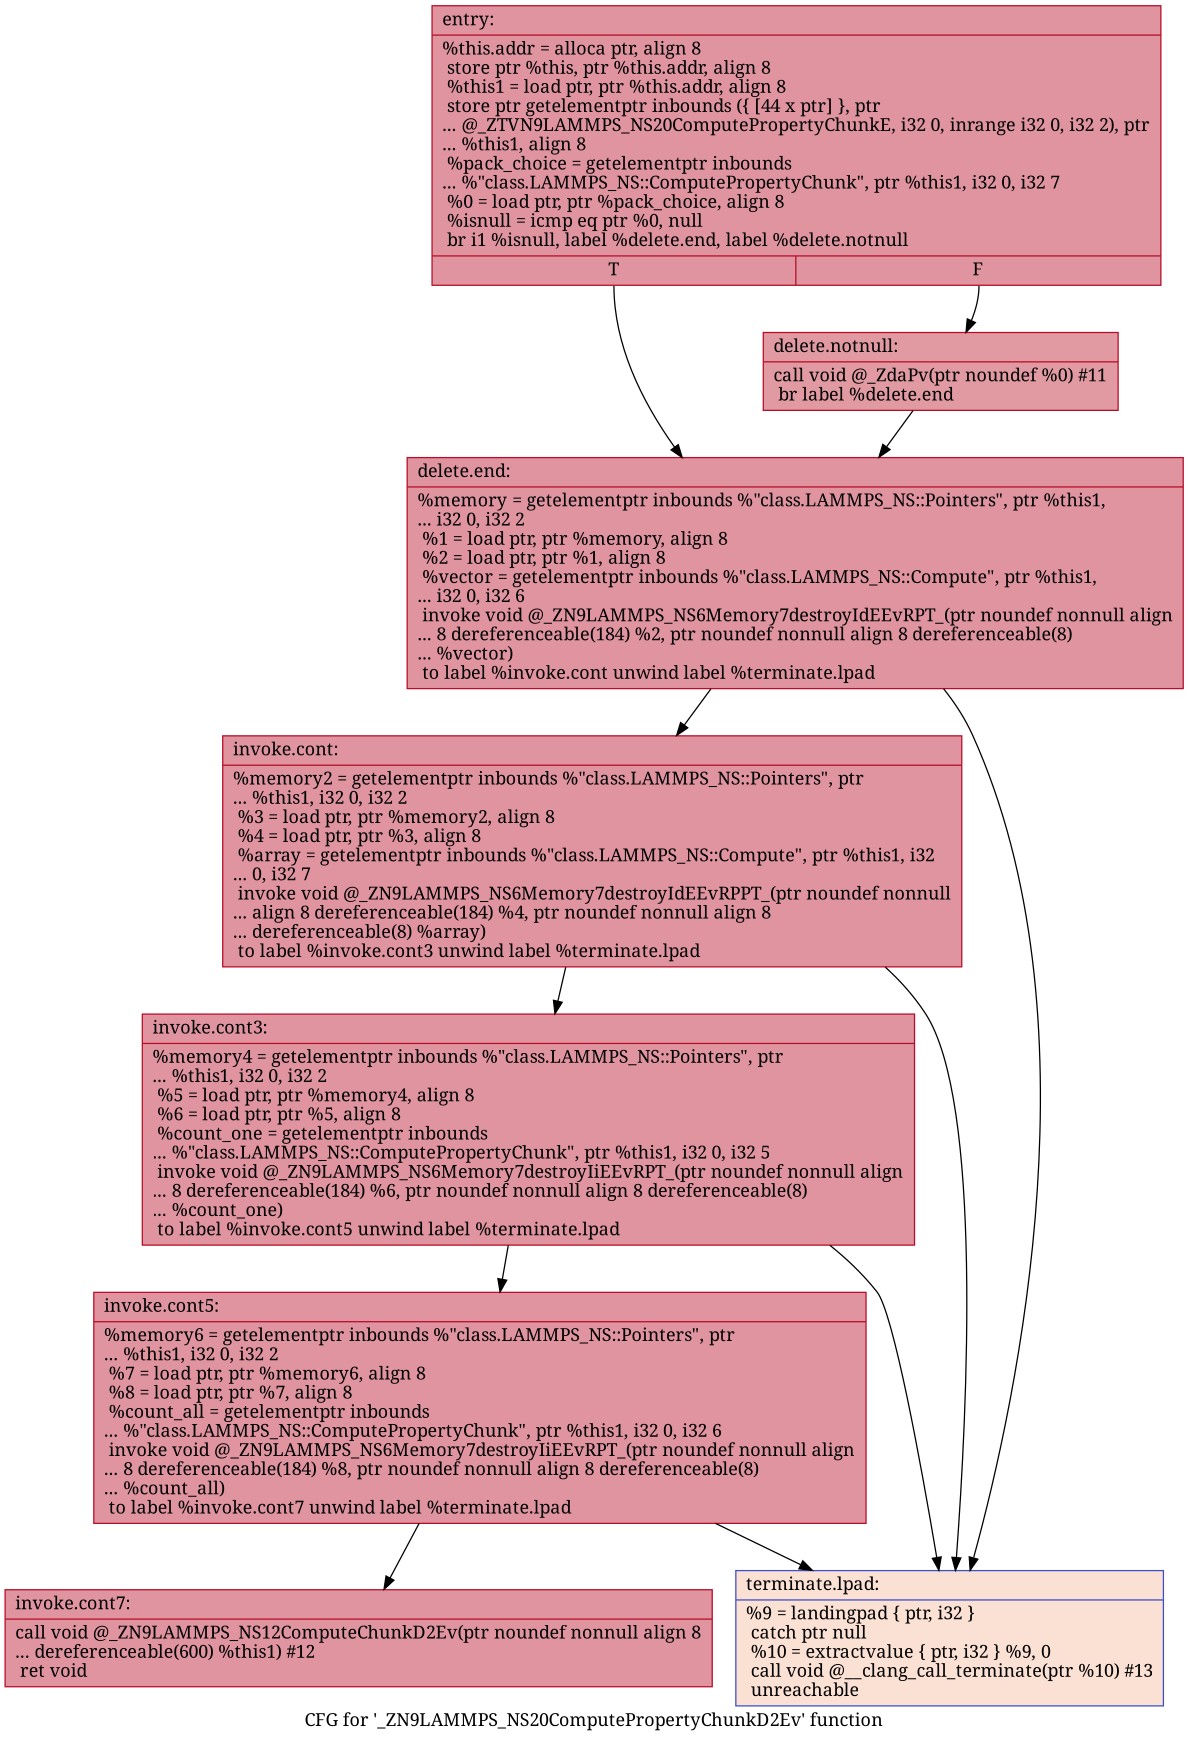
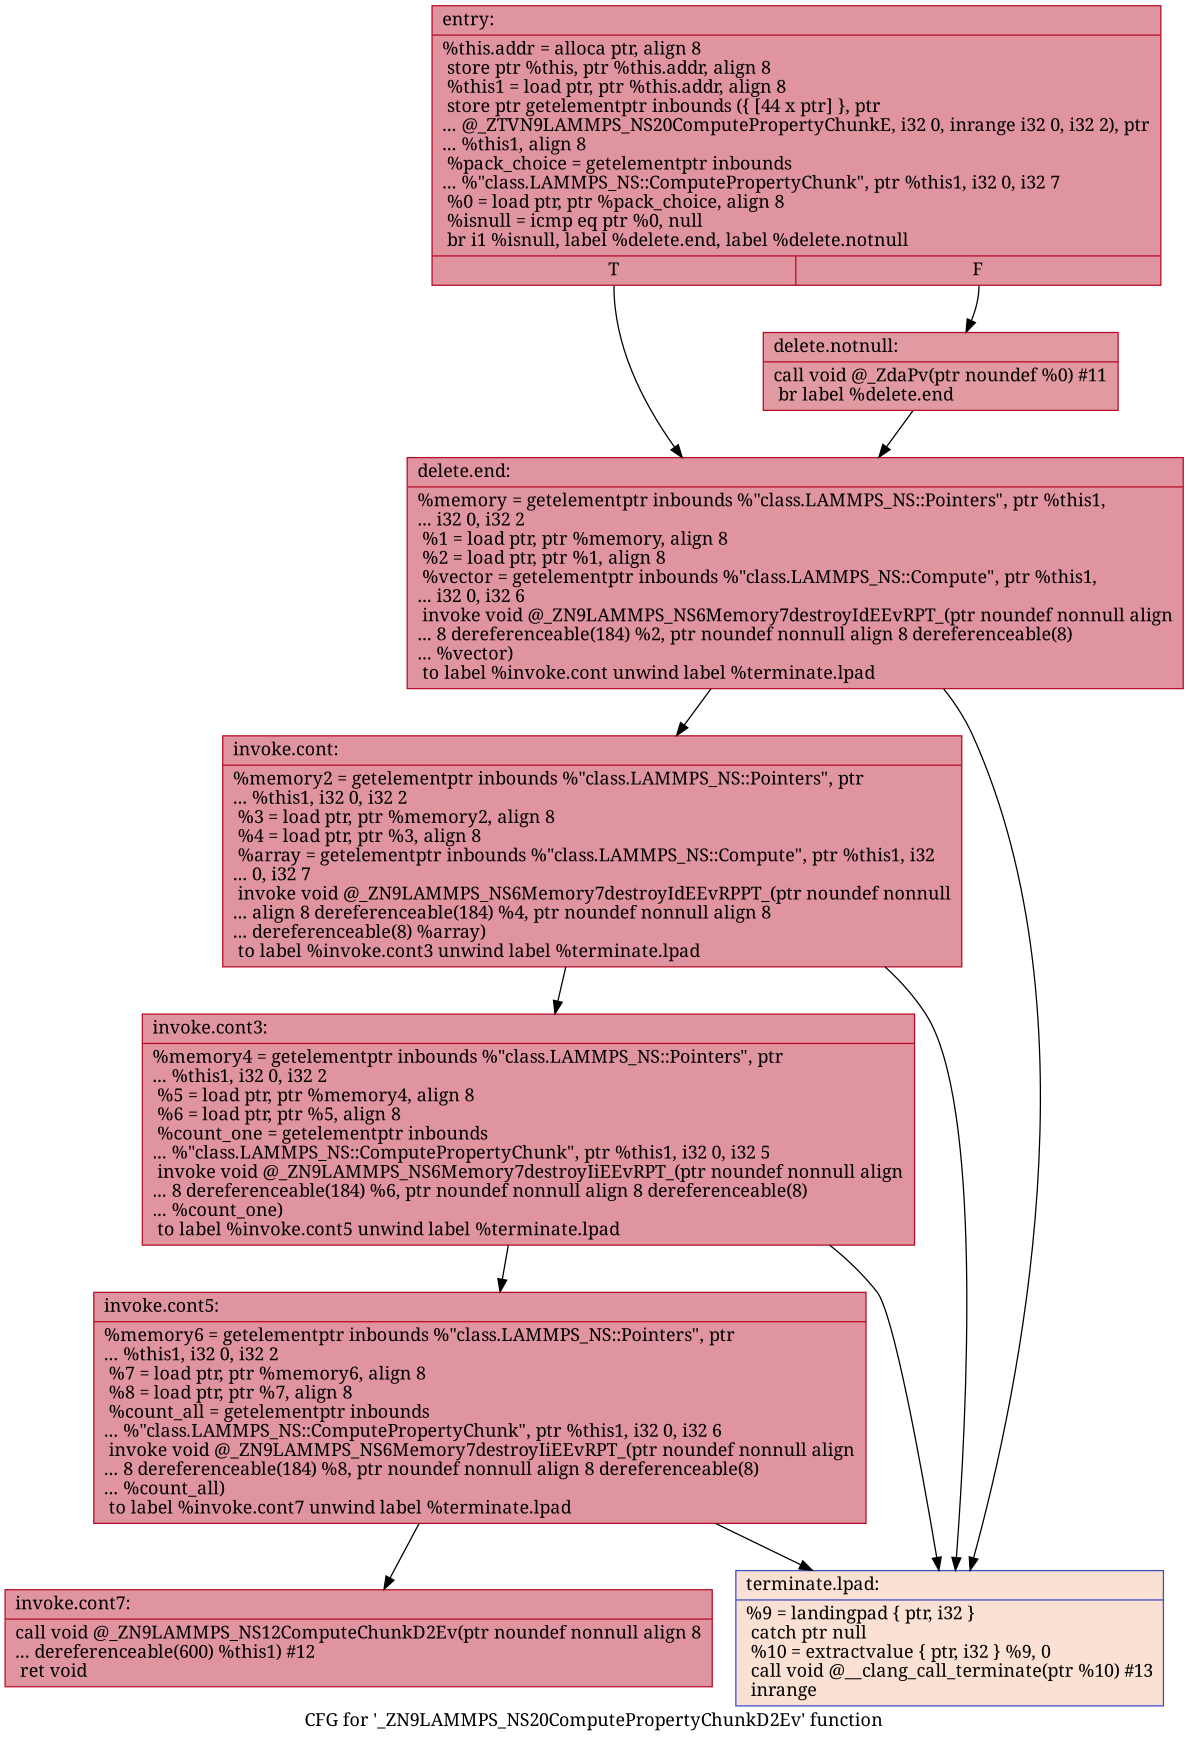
node "terminate.lpad:": text "unreachable" -> "inrange"
